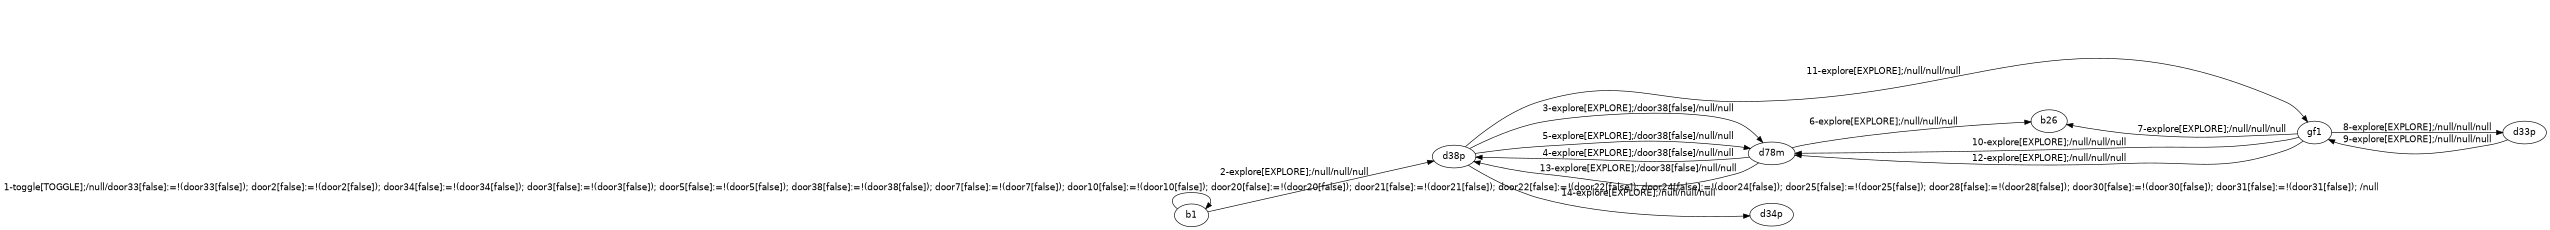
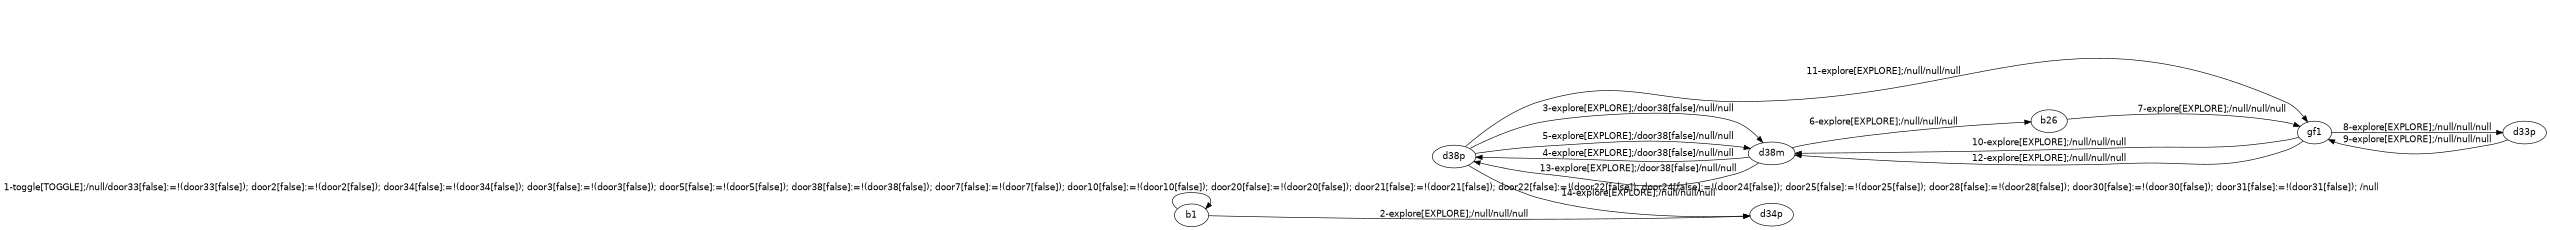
edge "gf1" -> "b26": reversed
node "d78m": label "d78m" -> "d38m"
edge "b1" -> "d38p": now "b1" -> "d34p"
